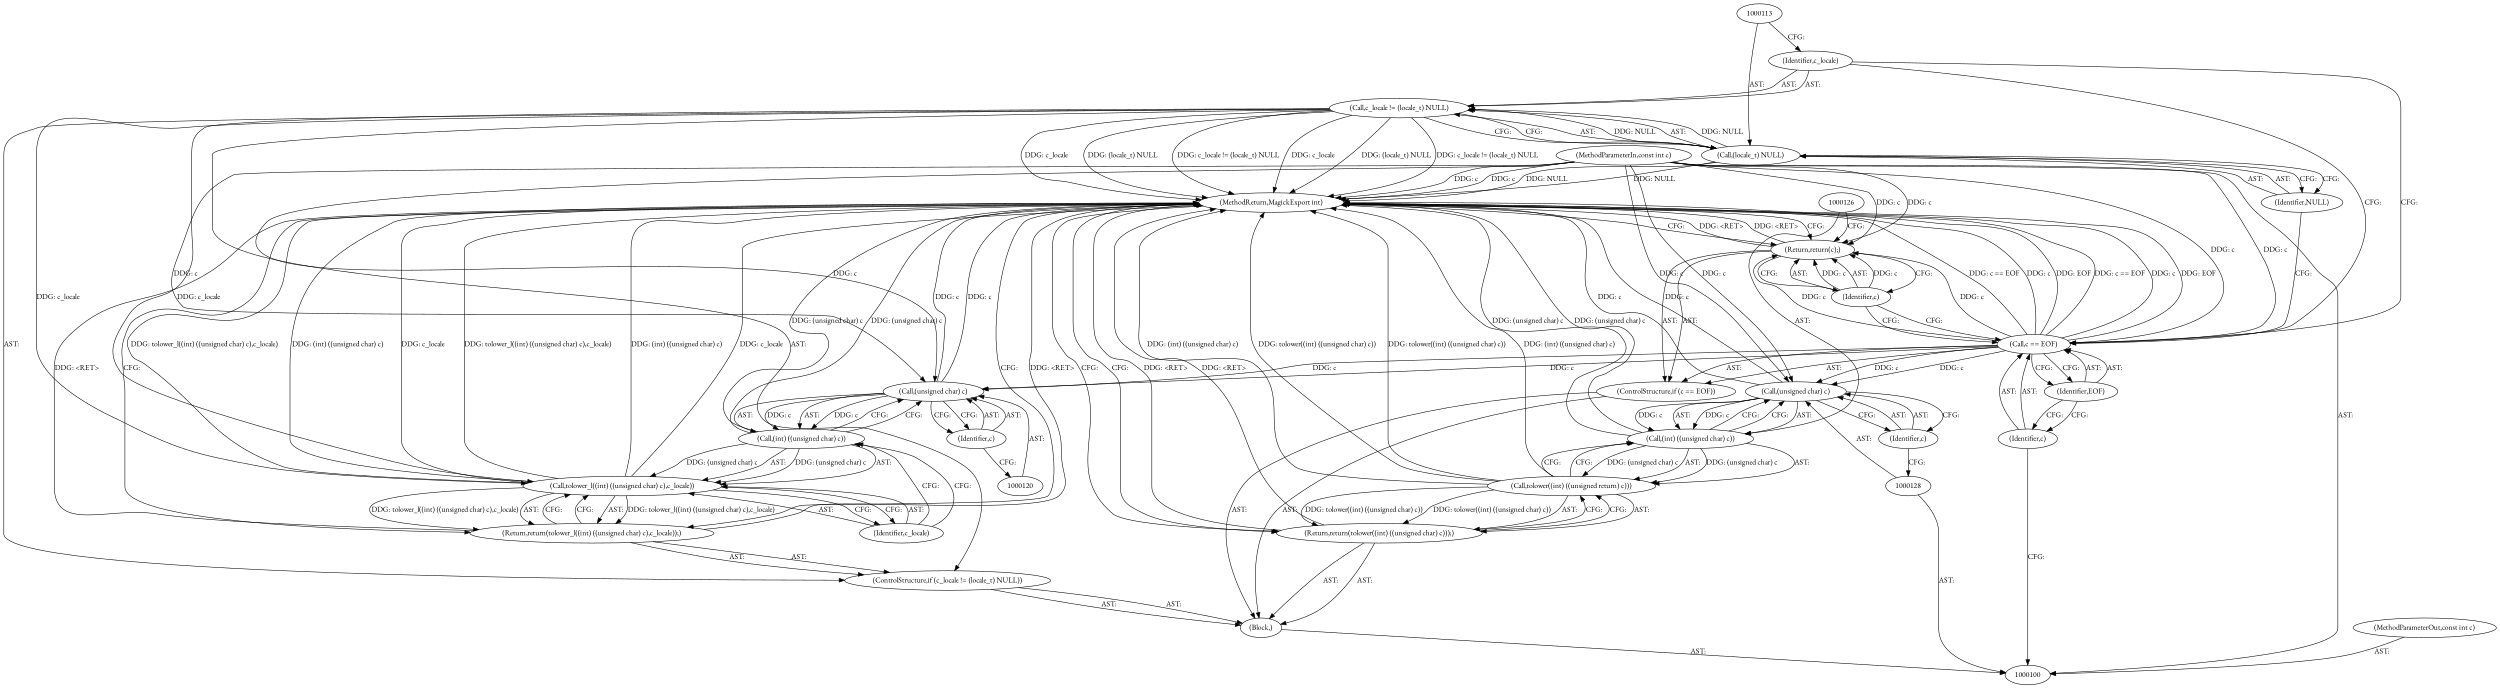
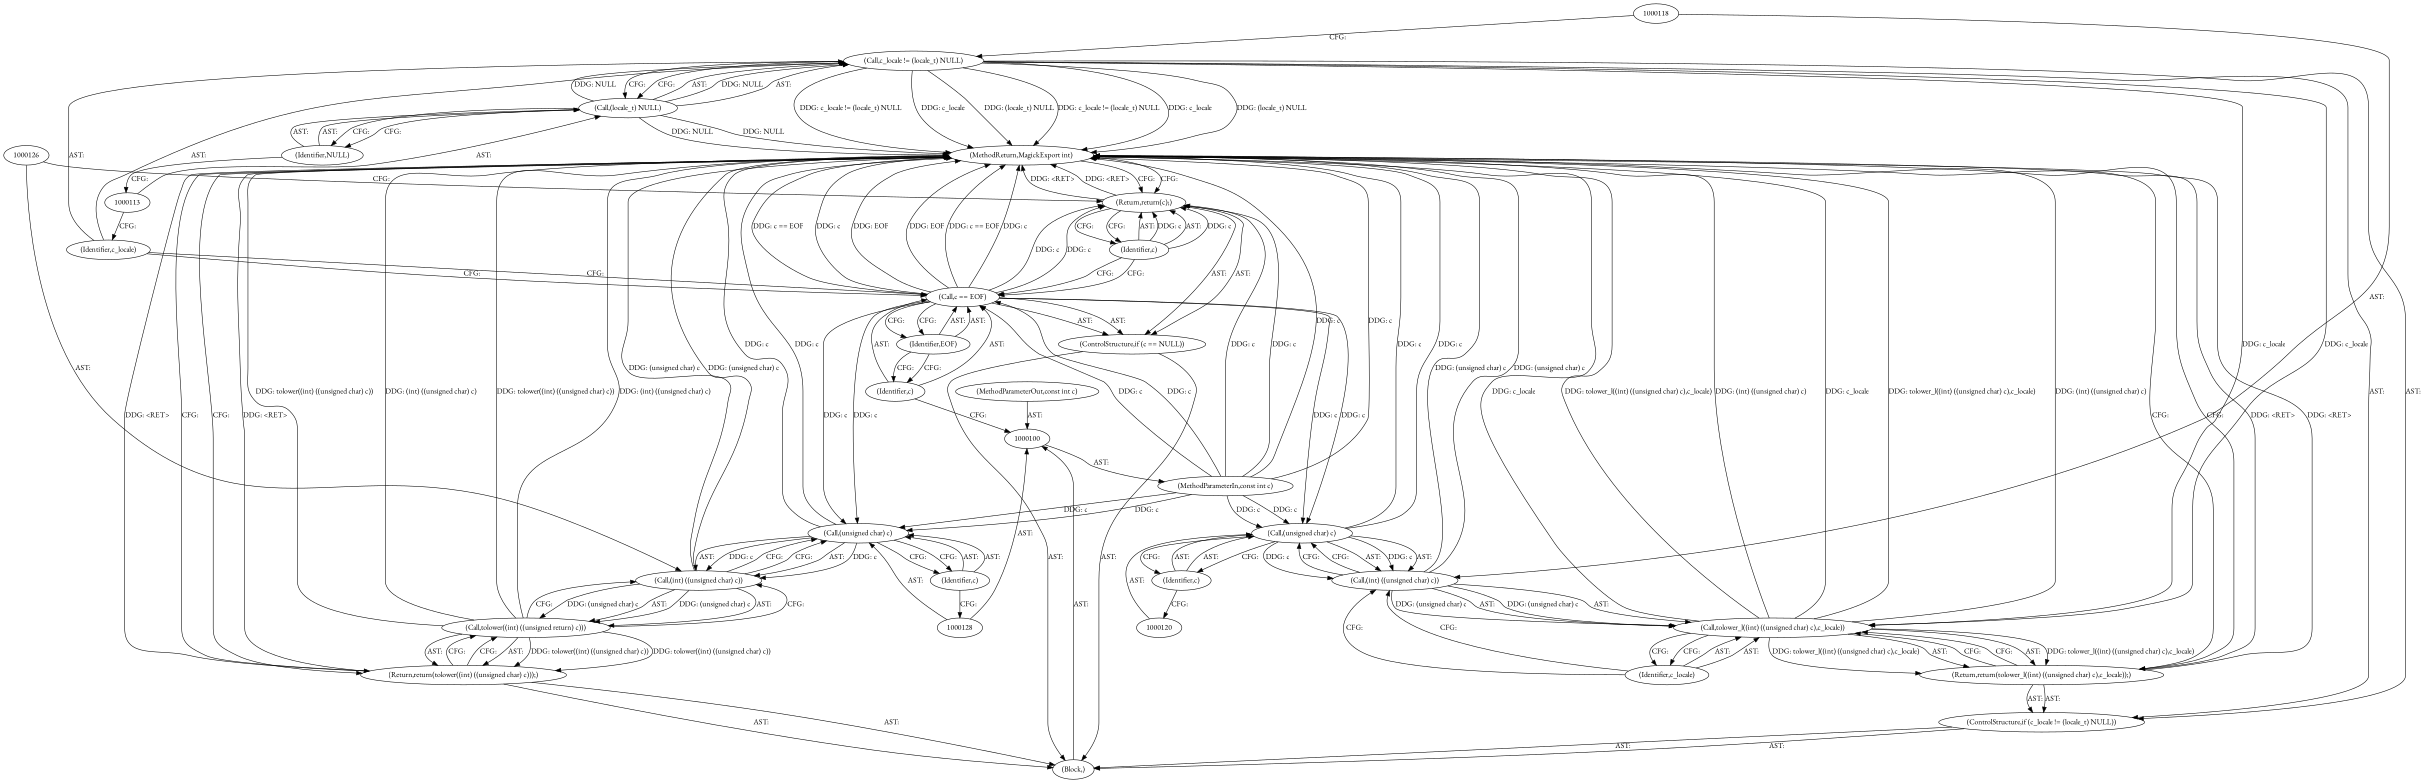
node "1000118": added
edge "(MethodParameterIn,const int c)" -> "1000100": reversed
edge "(Identifier,NULL)" -> "(Call,c == EOF)": now "(Identifier,NULL)" -> "1000113"
node "(ControlStructure,if (c == EOF))": label "(ControlStructure,if (c == EOF))" -> "(ControlStructure,if (c == NULL))"
